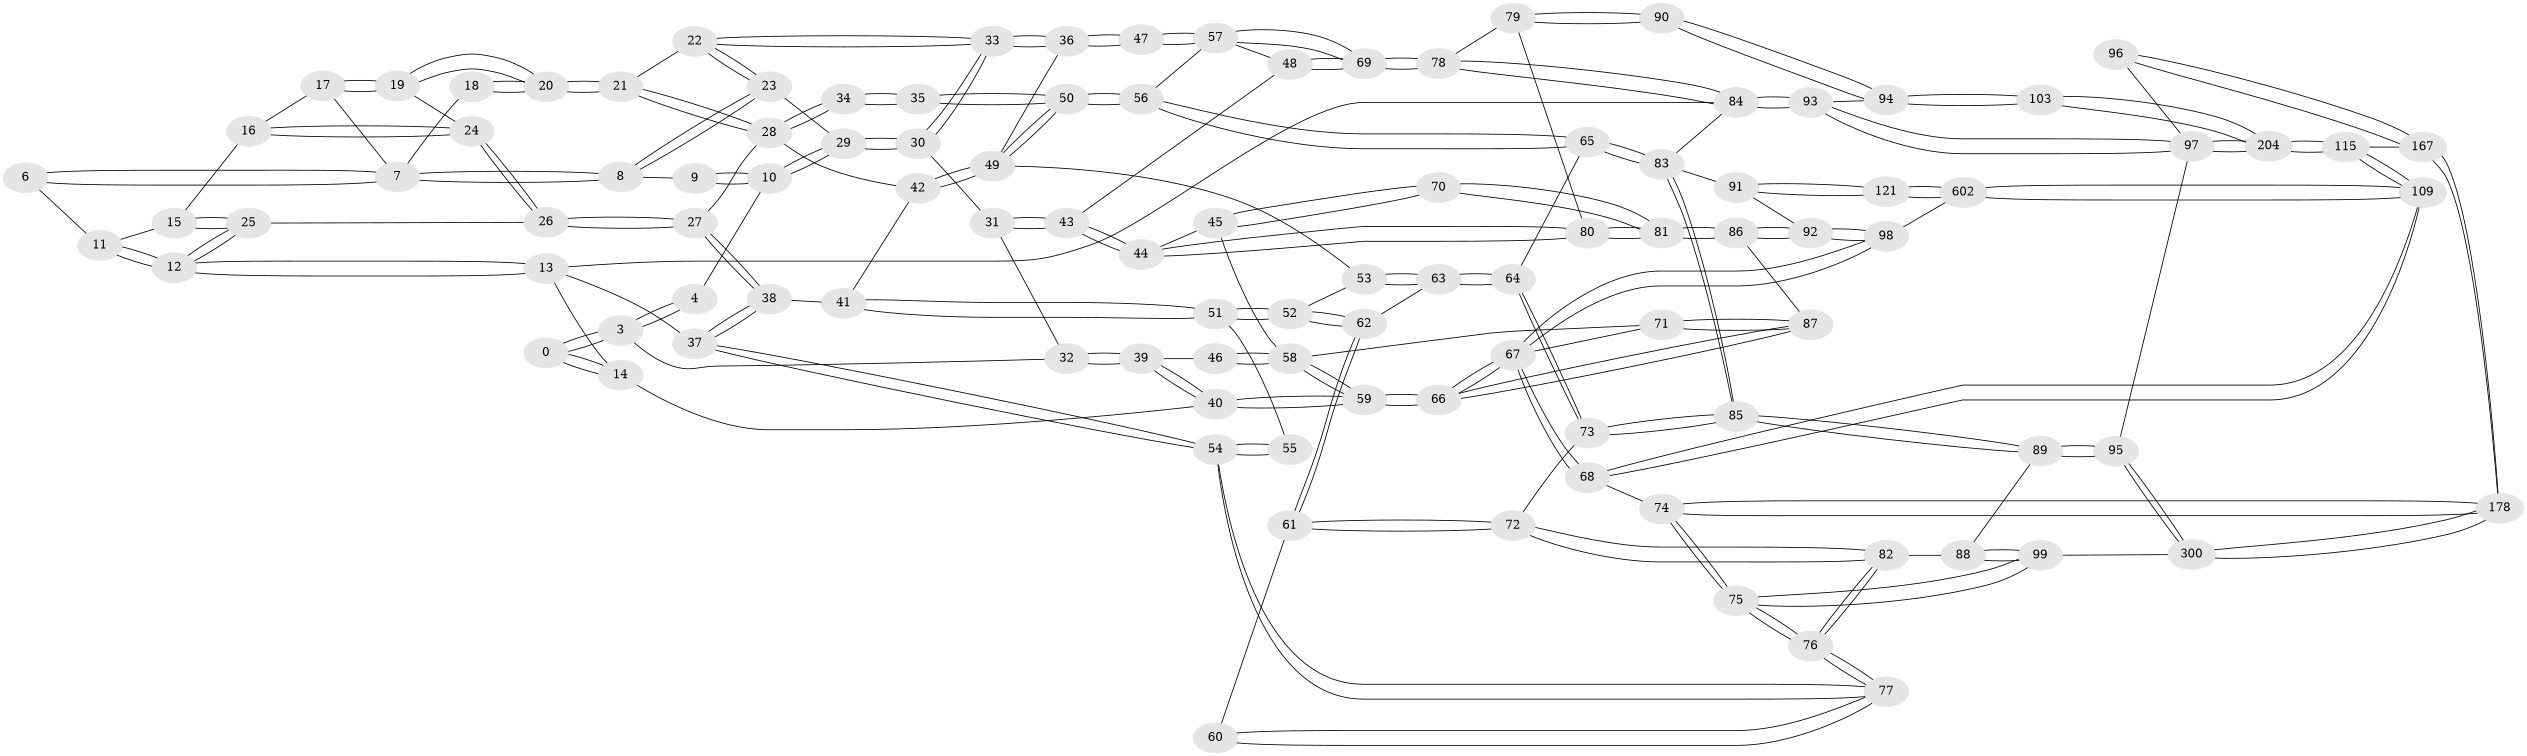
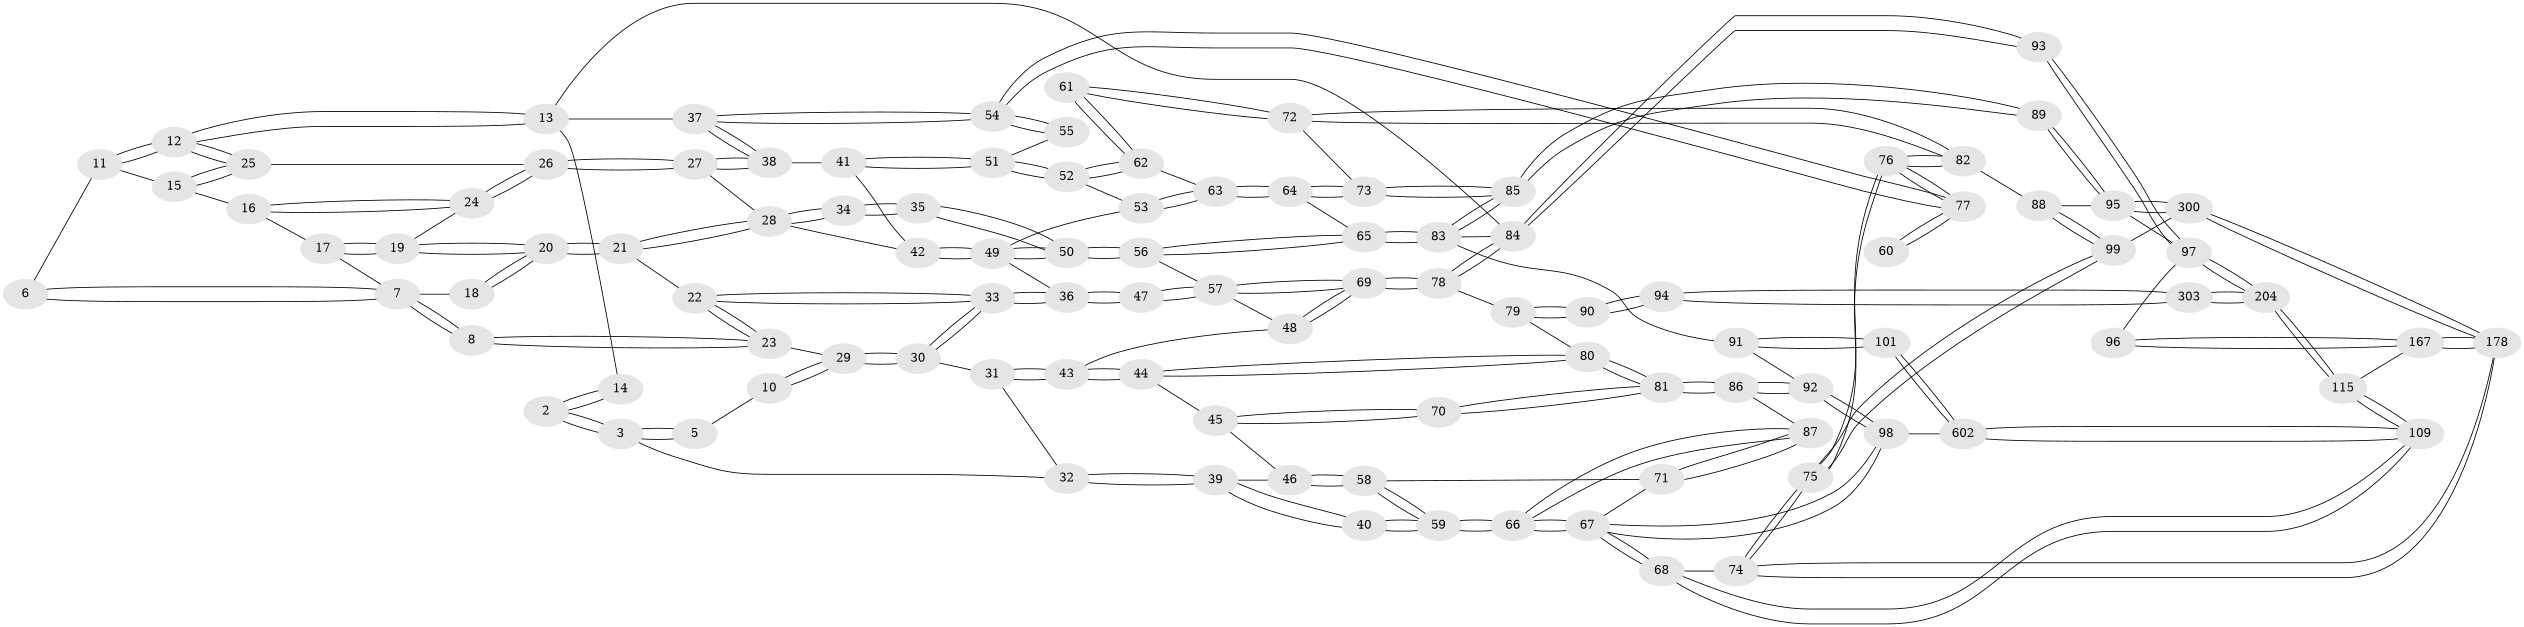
node "103": label "103" -> "303"
edge "94" -- "93": removed
node "9": removed
node "121": label "121" -> "101"
edge "45" -- "58": now "45" -- "46"
node "4": label "4" -> "5"
node "0": label "0" -> "2"
edge "14" -- "40": removed
edge "89" -- "88": now "95" -- "88"
edge "61" -- "60": removed
